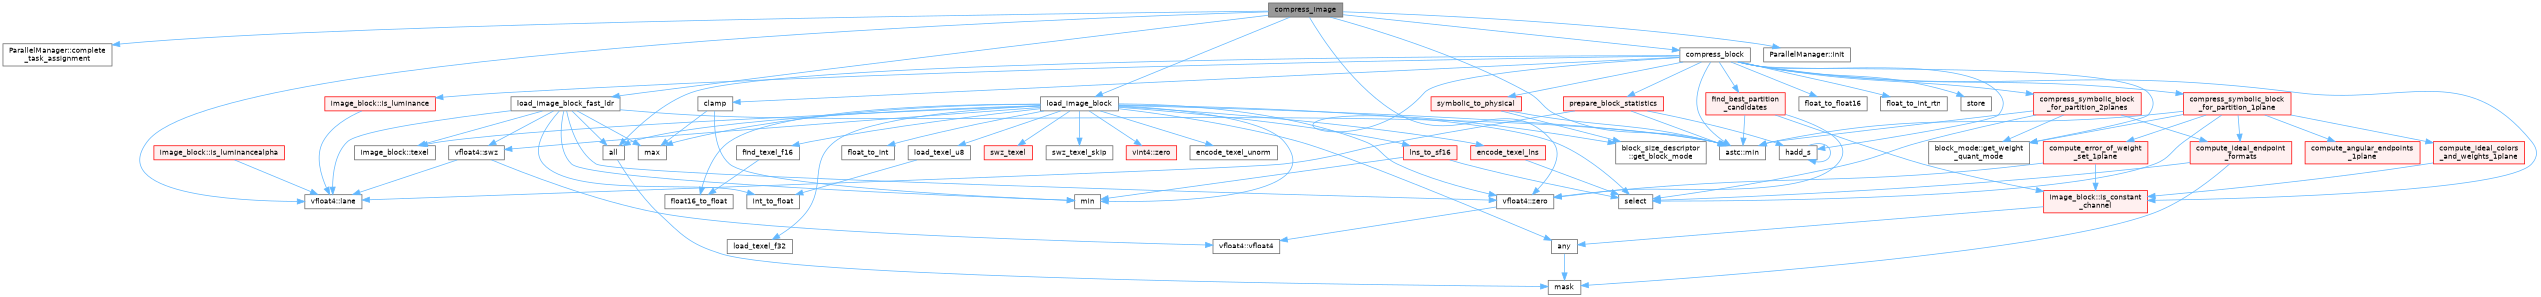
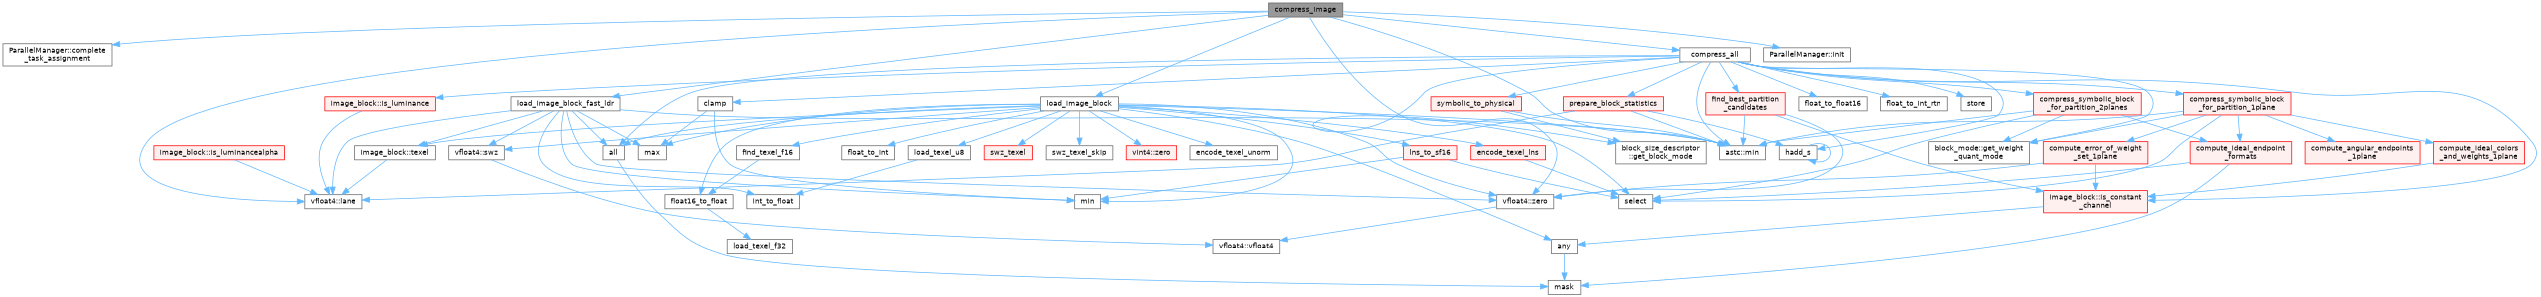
node "compress_block": label "compress_block" -> "compress_all"
edge "load_image_block" -> "load_texel_f32": now "float16_to_float" -> "load_texel_f32"
edge "vfloat4::swz" -> "vfloat4::lane": now "image_block::texel" -> "vfloat4::lane"
